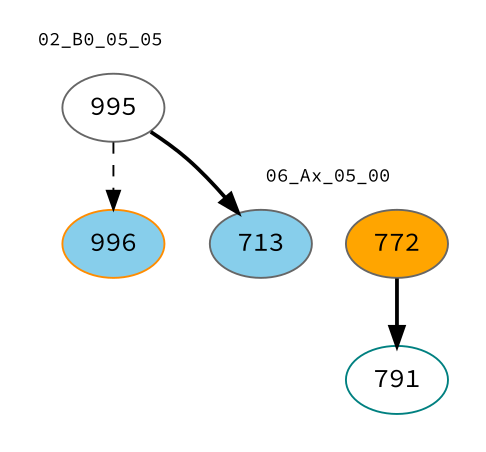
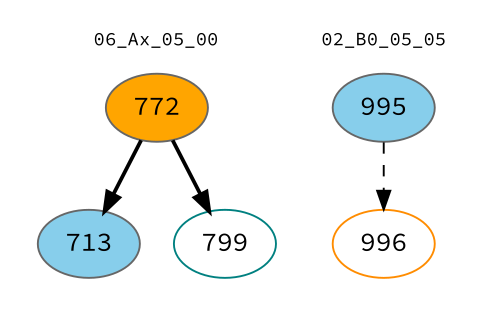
node "995": fillcolor white -> skyblue
edge "995" -> "713": now "772" -> "713"
node "996": fillcolor skyblue -> white
node "791": label "791" -> "799"
